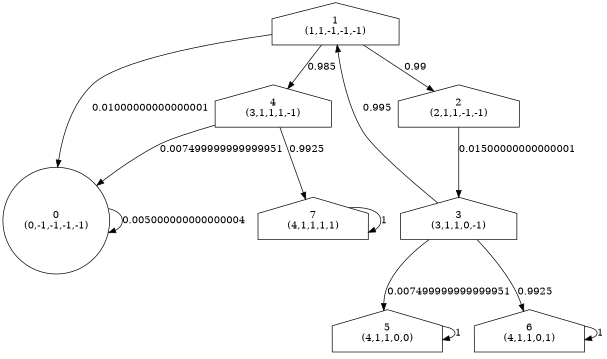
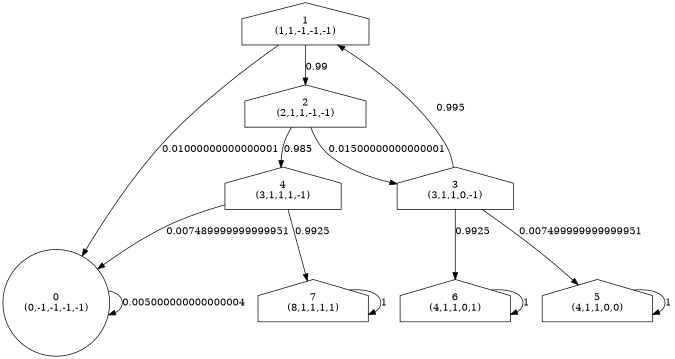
edge "1 (1,1,-1,-1,-1)" -> "4 (3,1,1,1,-1)": now "2 (2,1,1,-1,-1)" -> "4 (3,1,1,1,-1)"
edge "4 (3,1,1,1,-1)" -> "0 (0,-1,-1,-1,-1)": label "0.007499999999999951" -> "0.007489999999999951"
node "7 (4,1,1,1,1)": label "7 (4,1,1,1,1)" -> "7 (8,1,1,1,1)"
